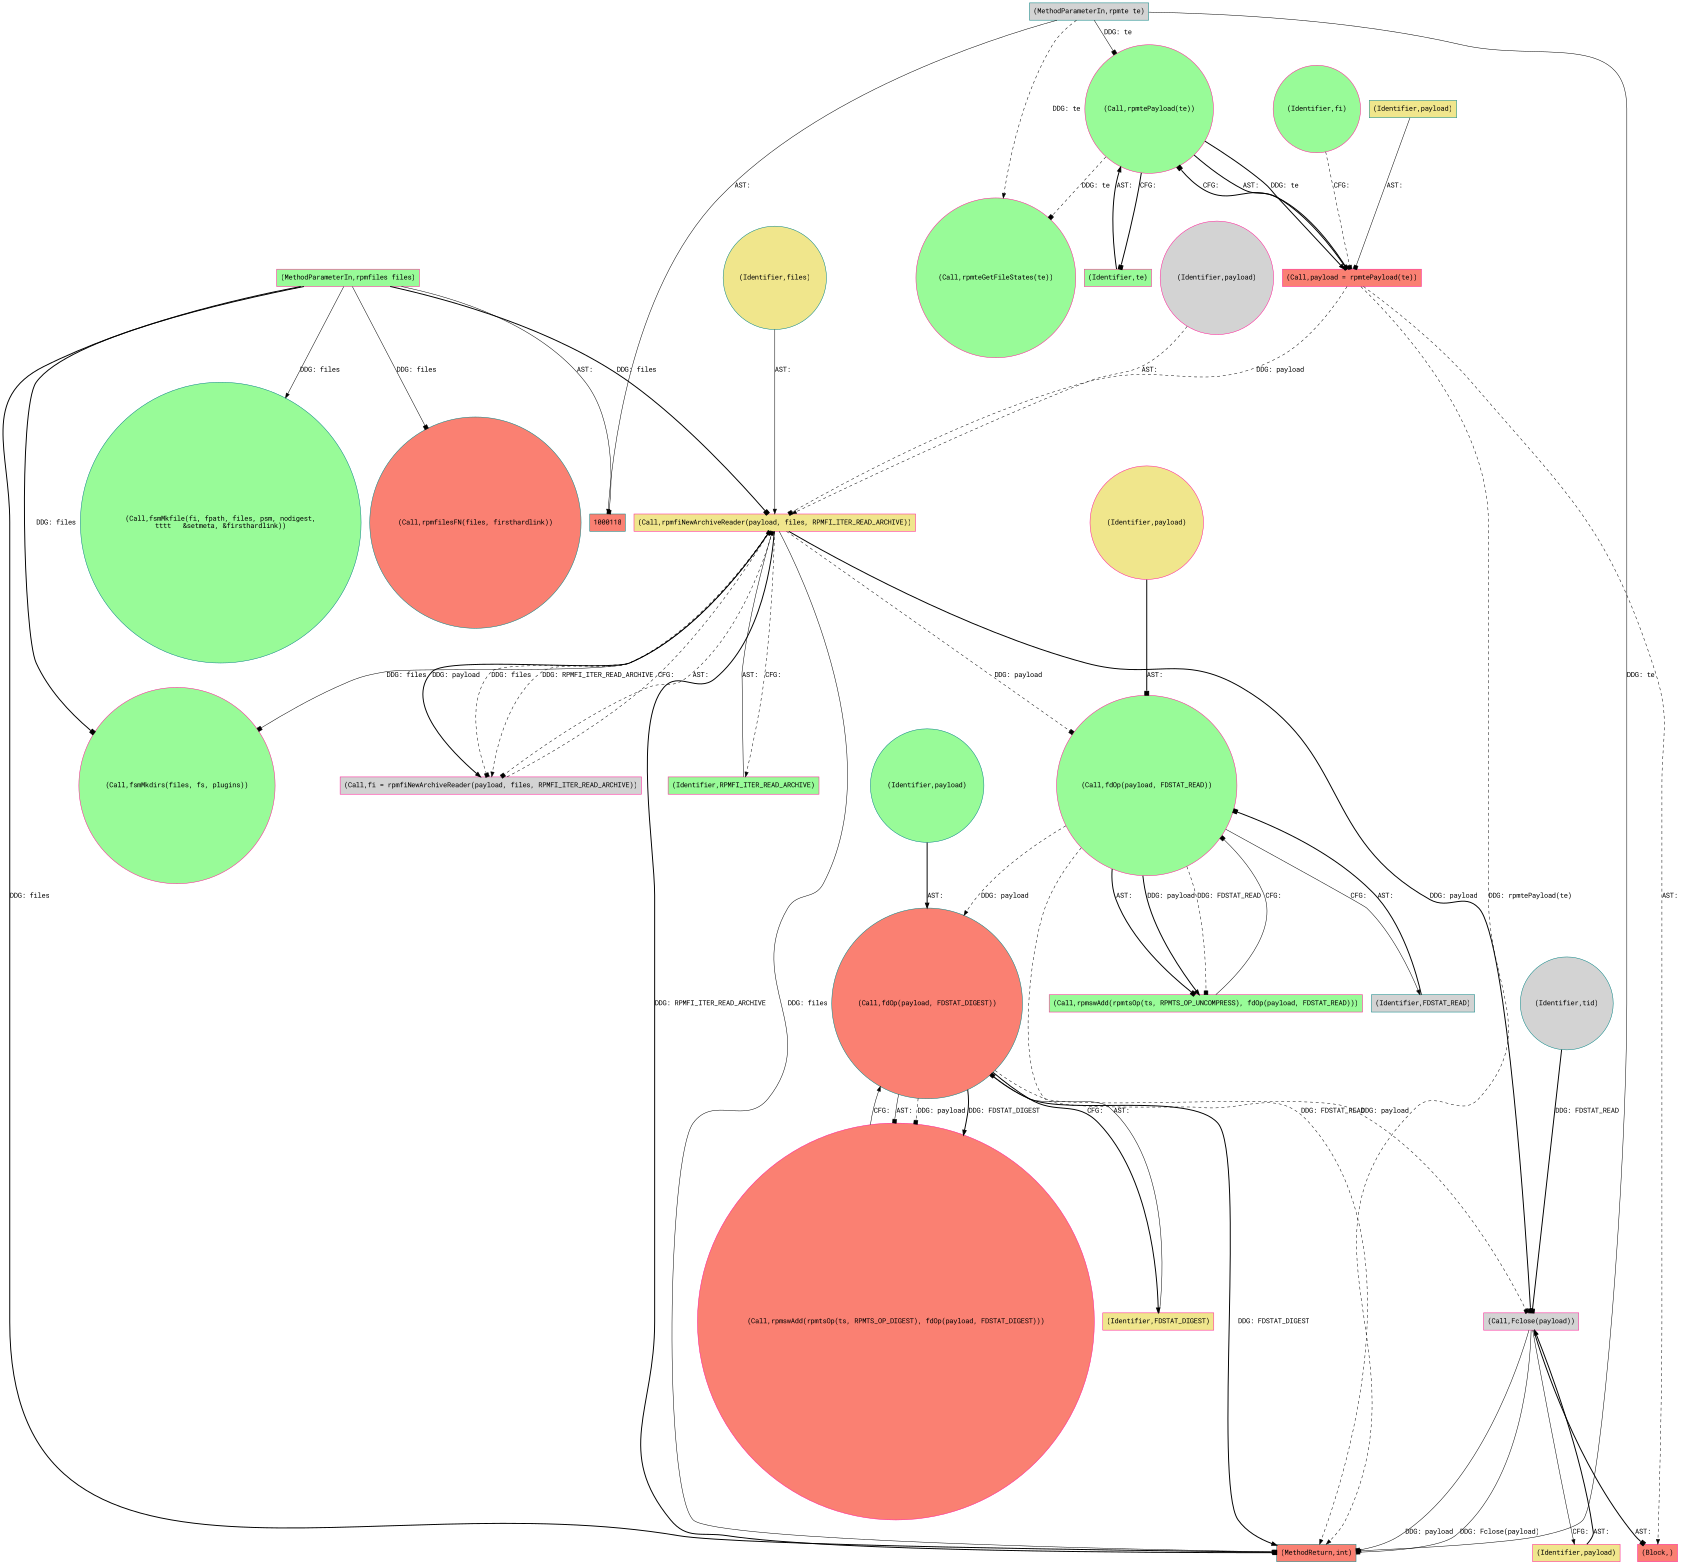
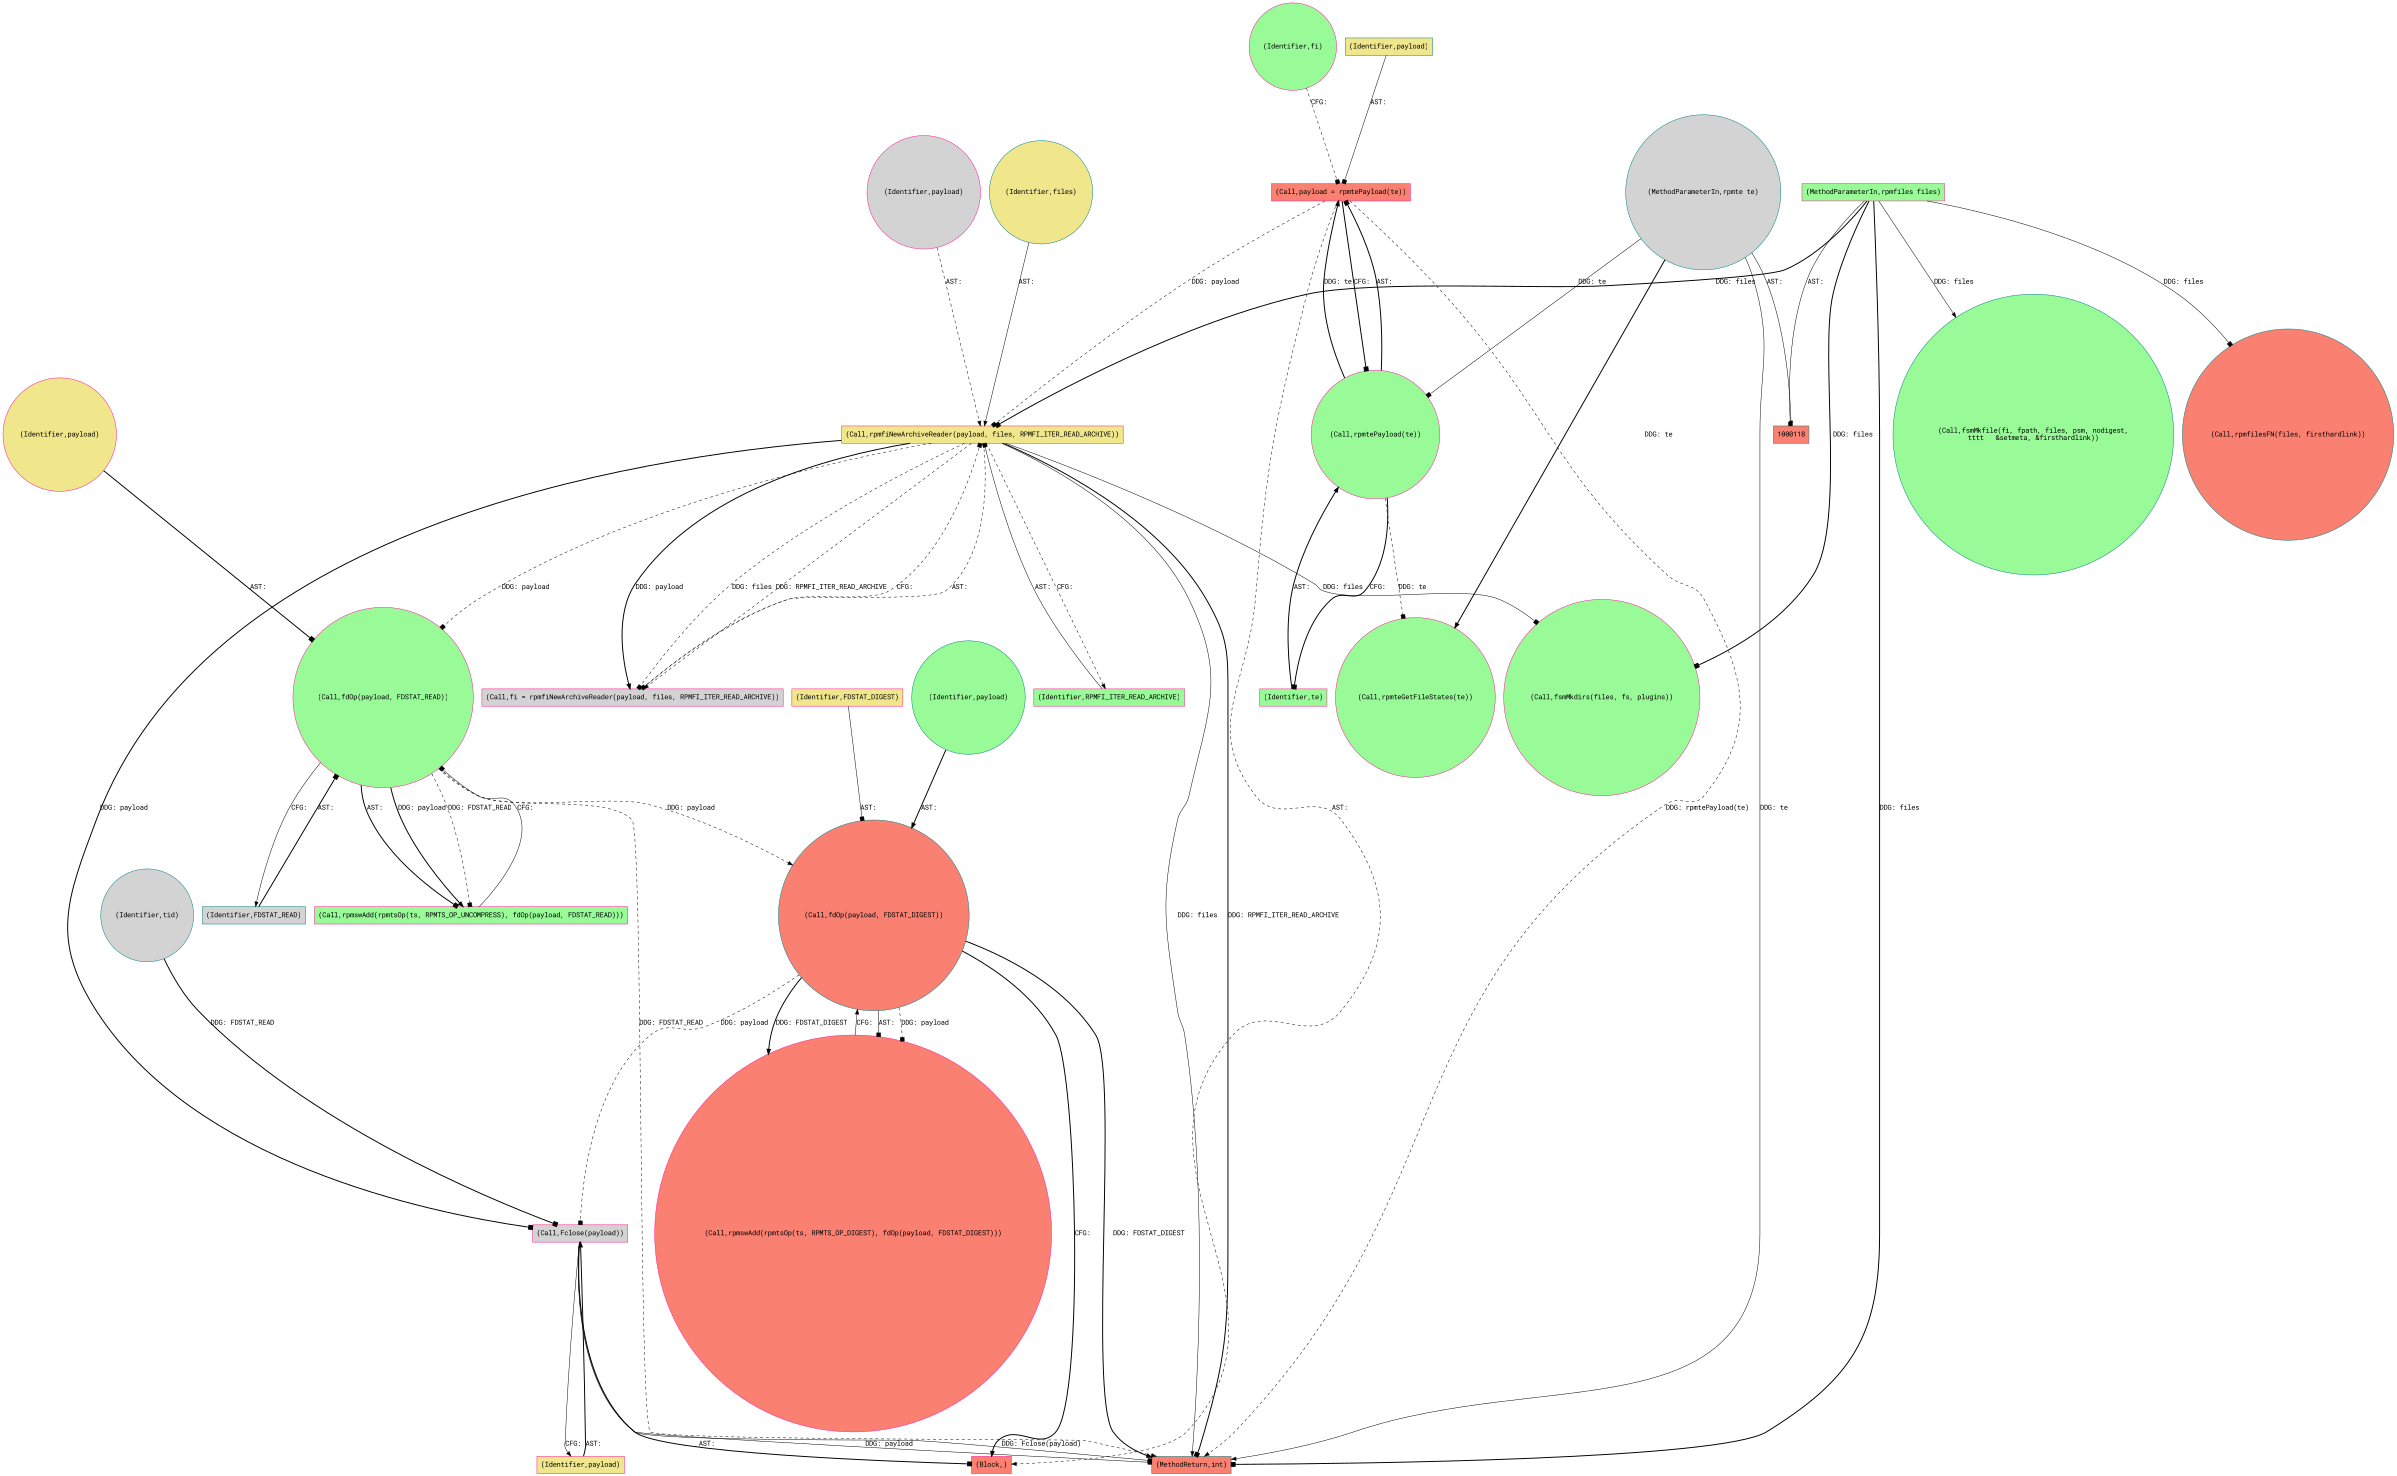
node "(MethodParameterIn,rpmte te)": shape box -> circle
edge "(MethodParameterIn,rpmte te)" -> "(Call,rpmteGetFileStates(te))": style dashed -> bold
edge "(Call,fdOp(payload, FDSTAT_DIGEST))" -> "(Identifier,FDSTAT_DIGEST)": now "(Call,fdOp(payload, FDSTAT_DIGEST))" -> "(Block,)"
